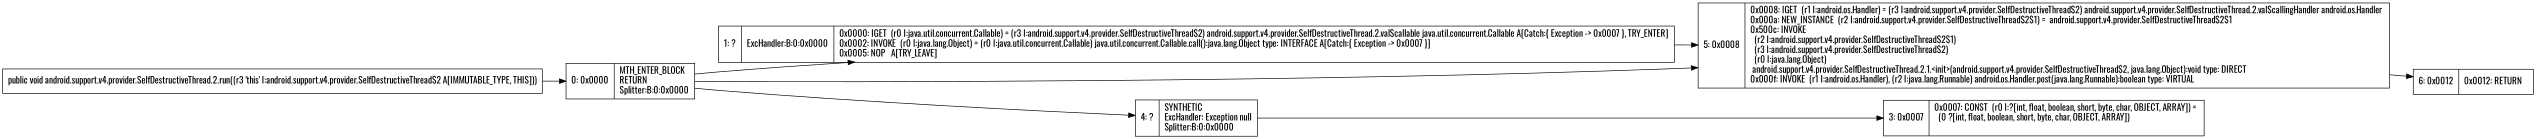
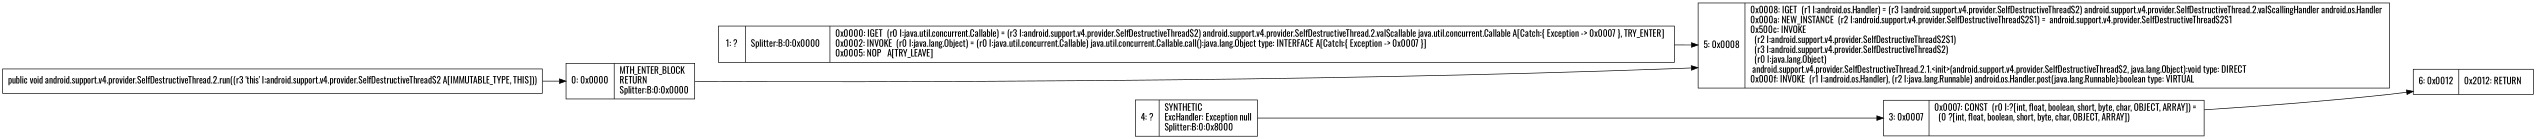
node "1: ?": text "ExcHandler:B:0:0x0000" -> "Splitter:B:0:0x0000"
edge "0: 0x0000" -> "1: ?": removed
edge "5: 0x0008" -> "6: 0x0012": now "3: 0x0007" -> "6: 0x0012"
node "6: 0x0012": text "0x0012: RETURN" -> "0x2012: RETURN"
edge "0: 0x0000" -> "4: ?": removed
node "4: ?": text "Splitter:B:0:0x0000" -> "Splitter:B:0:0x8000"
